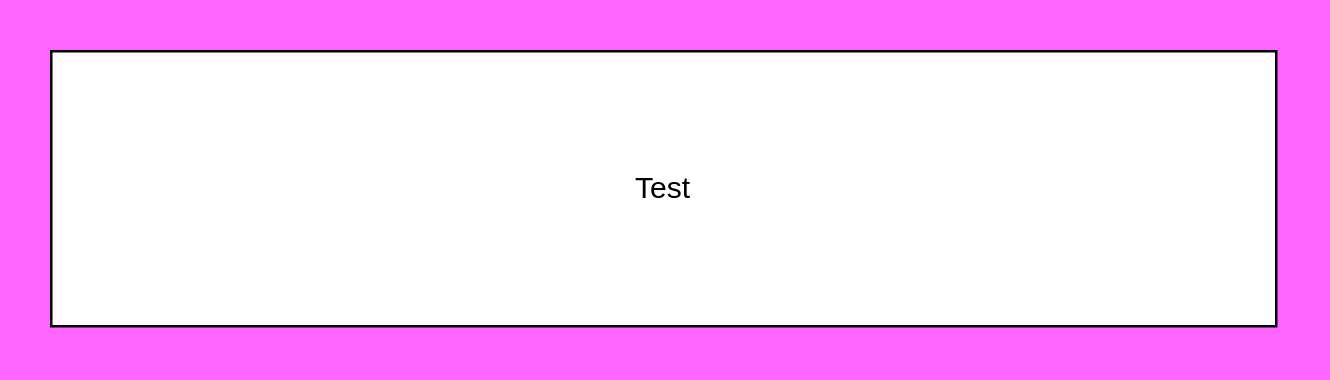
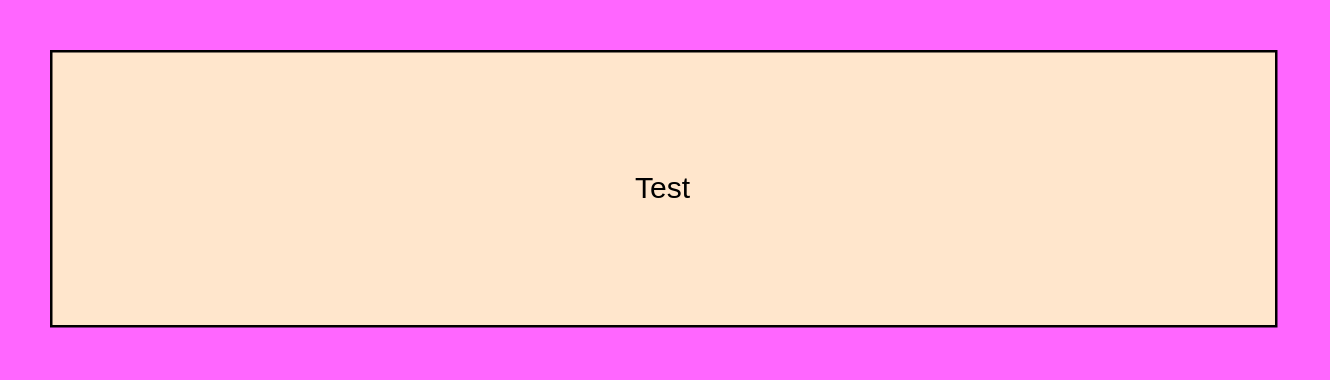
node "Test": fillcolor #ffffff -> #ffe6cc
